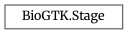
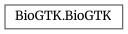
node "BioGTK.Stage": label "BioGTK.Stage" -> "BioGTK.BioGTK"
